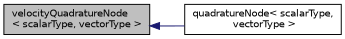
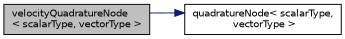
edge "quadratureNode< scalarType, vectorType >" -> "velocityQuadratureNode < scalarType, vectorType >": reversed
